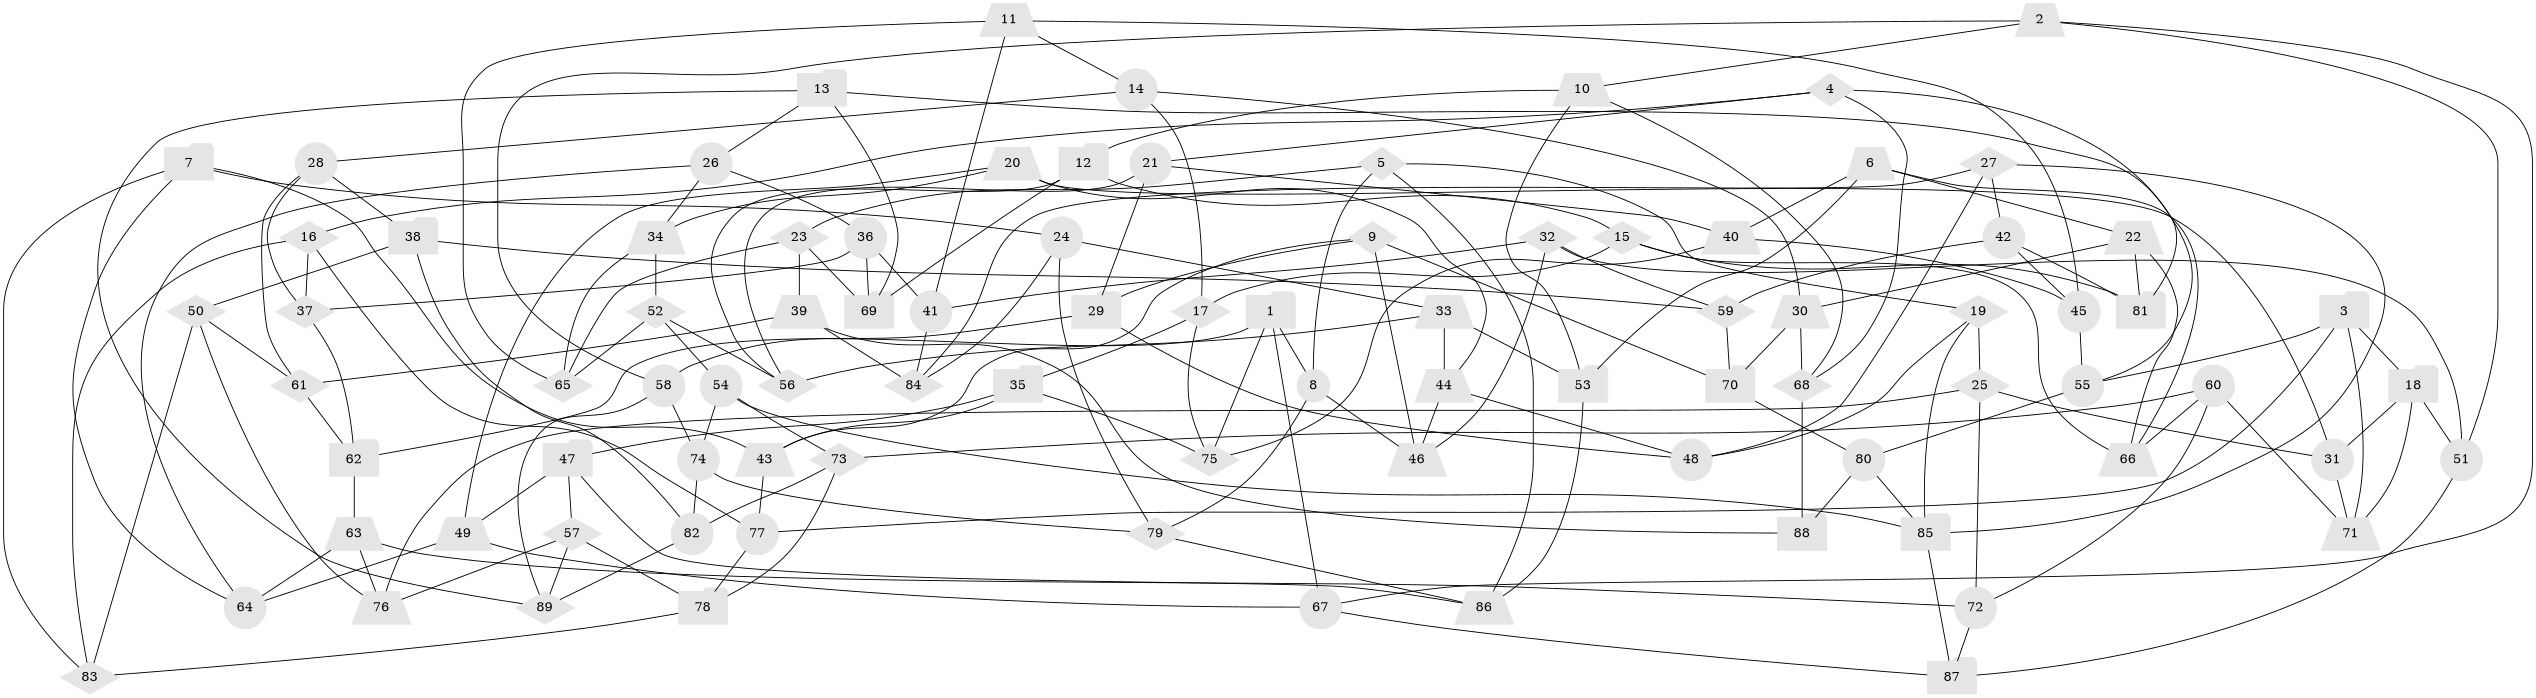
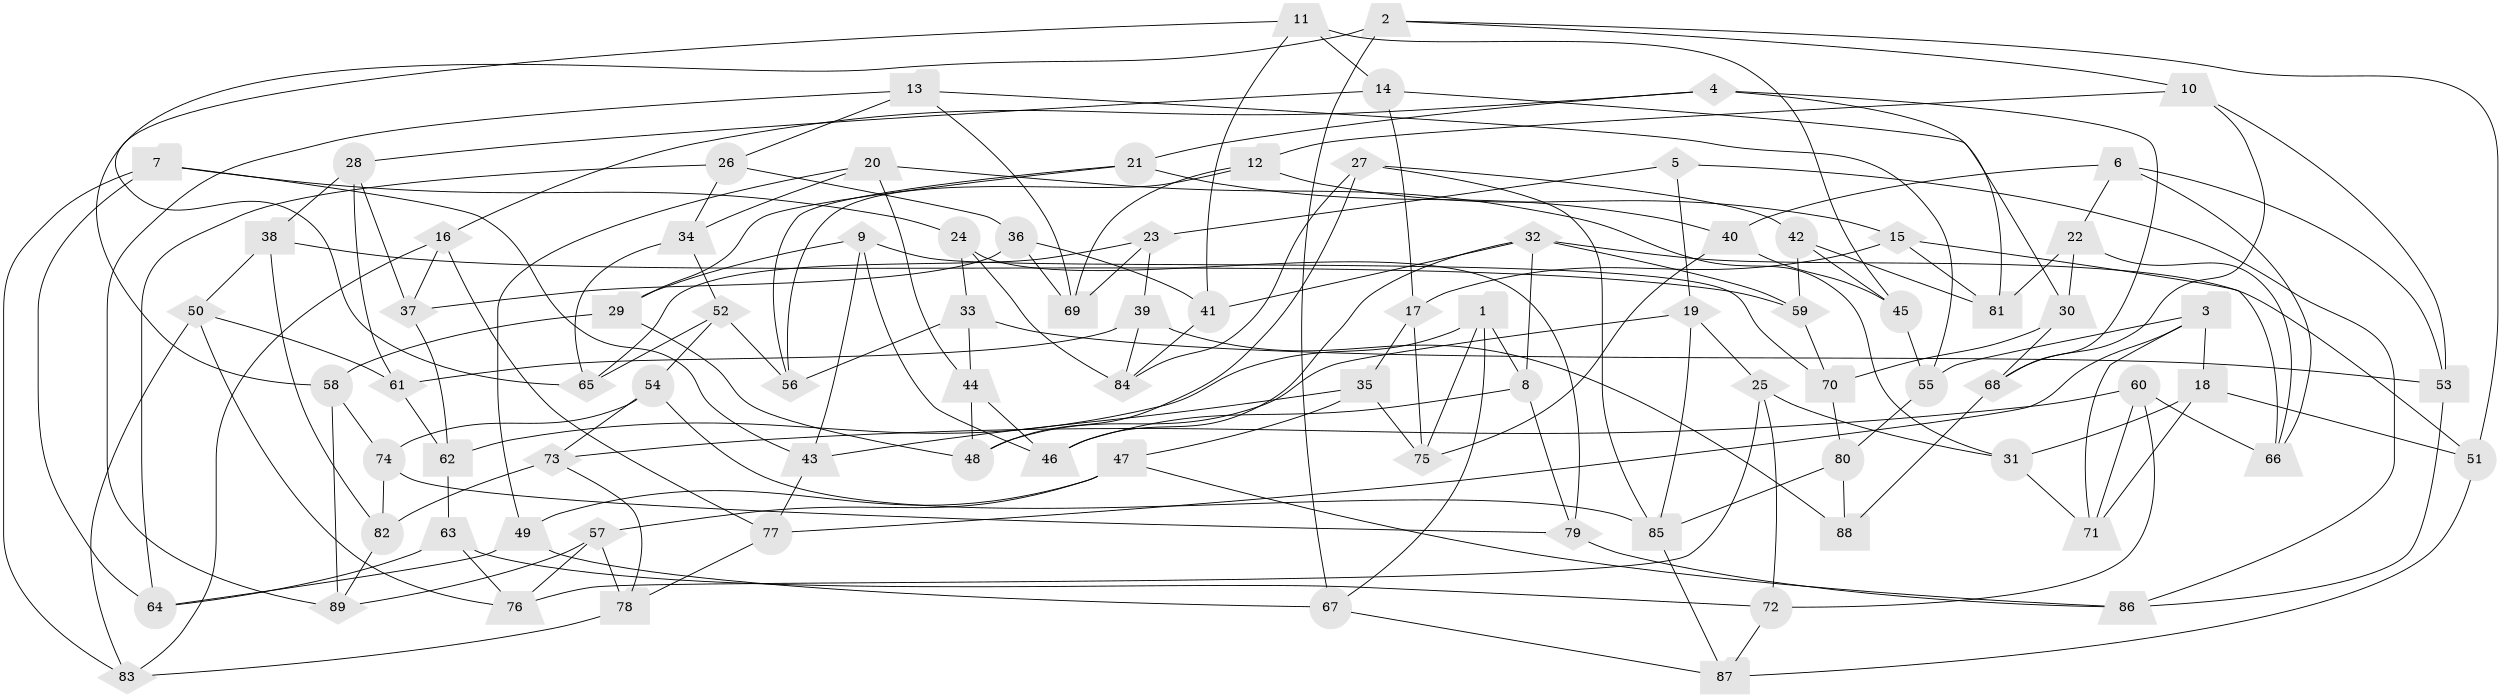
edge "5" -- "8": now "32" -- "8"
